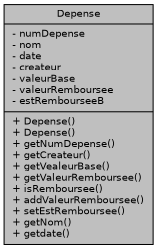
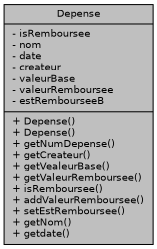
node "Depense": text "- numDepense" -> "- isRemboursee"
